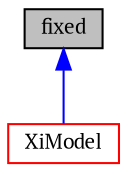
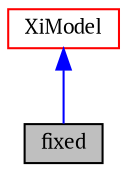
edge "XiModel" -> "fixed": reversed
